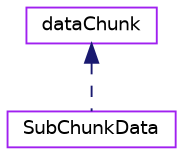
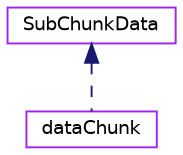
edge "SubChunkData" -> "dataChunk": reversed
